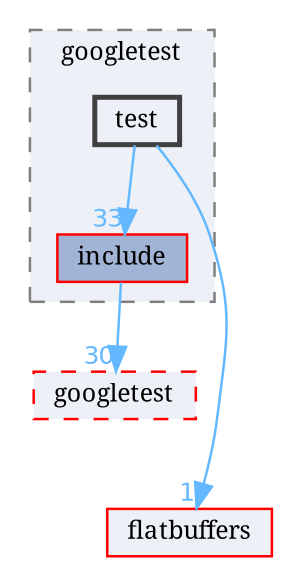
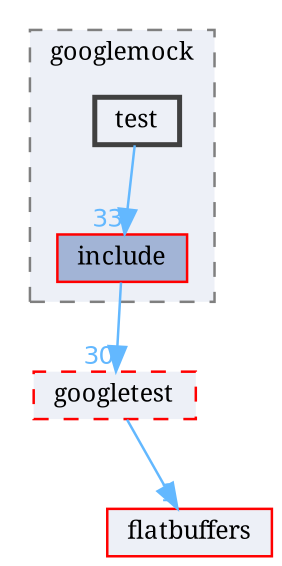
cluster "googletest": label "googletest" -> "googlemock"
edge "test" -> "flatbuffers": now "googletest" -> "flatbuffers"
